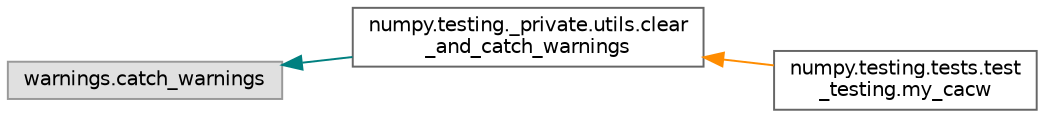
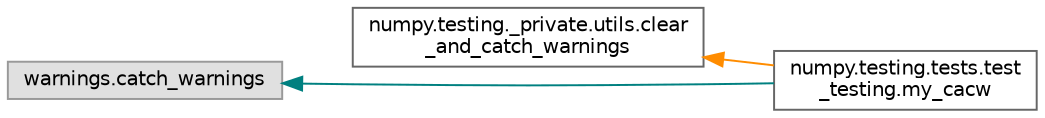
edge "numpy.testing._private.utils.clear _and_catch_warnings" -> "warnings.catch_warnings": now "numpy.testing.tests.test _testing.my_cacw" -> "warnings.catch_warnings"
